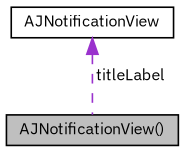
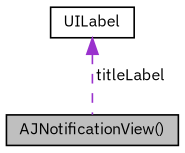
node "AJNotificationView": label "AJNotificationView" -> "UILabel"
